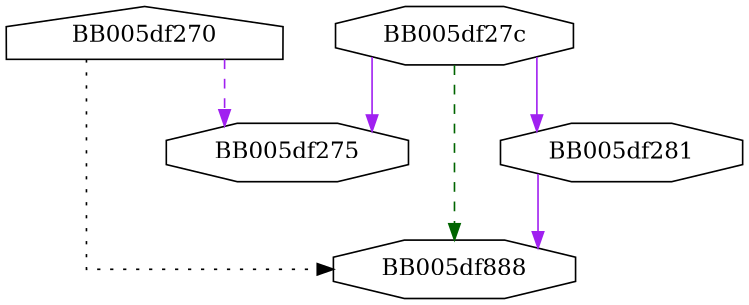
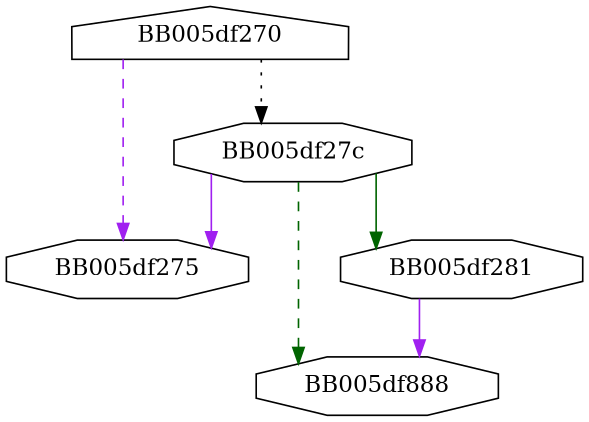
edge "BB005df27c" -> "BB005df281": color purple -> darkgreen
edge "BB005df270" -> "BB005df888": now "BB005df270" -> "BB005df27c"
